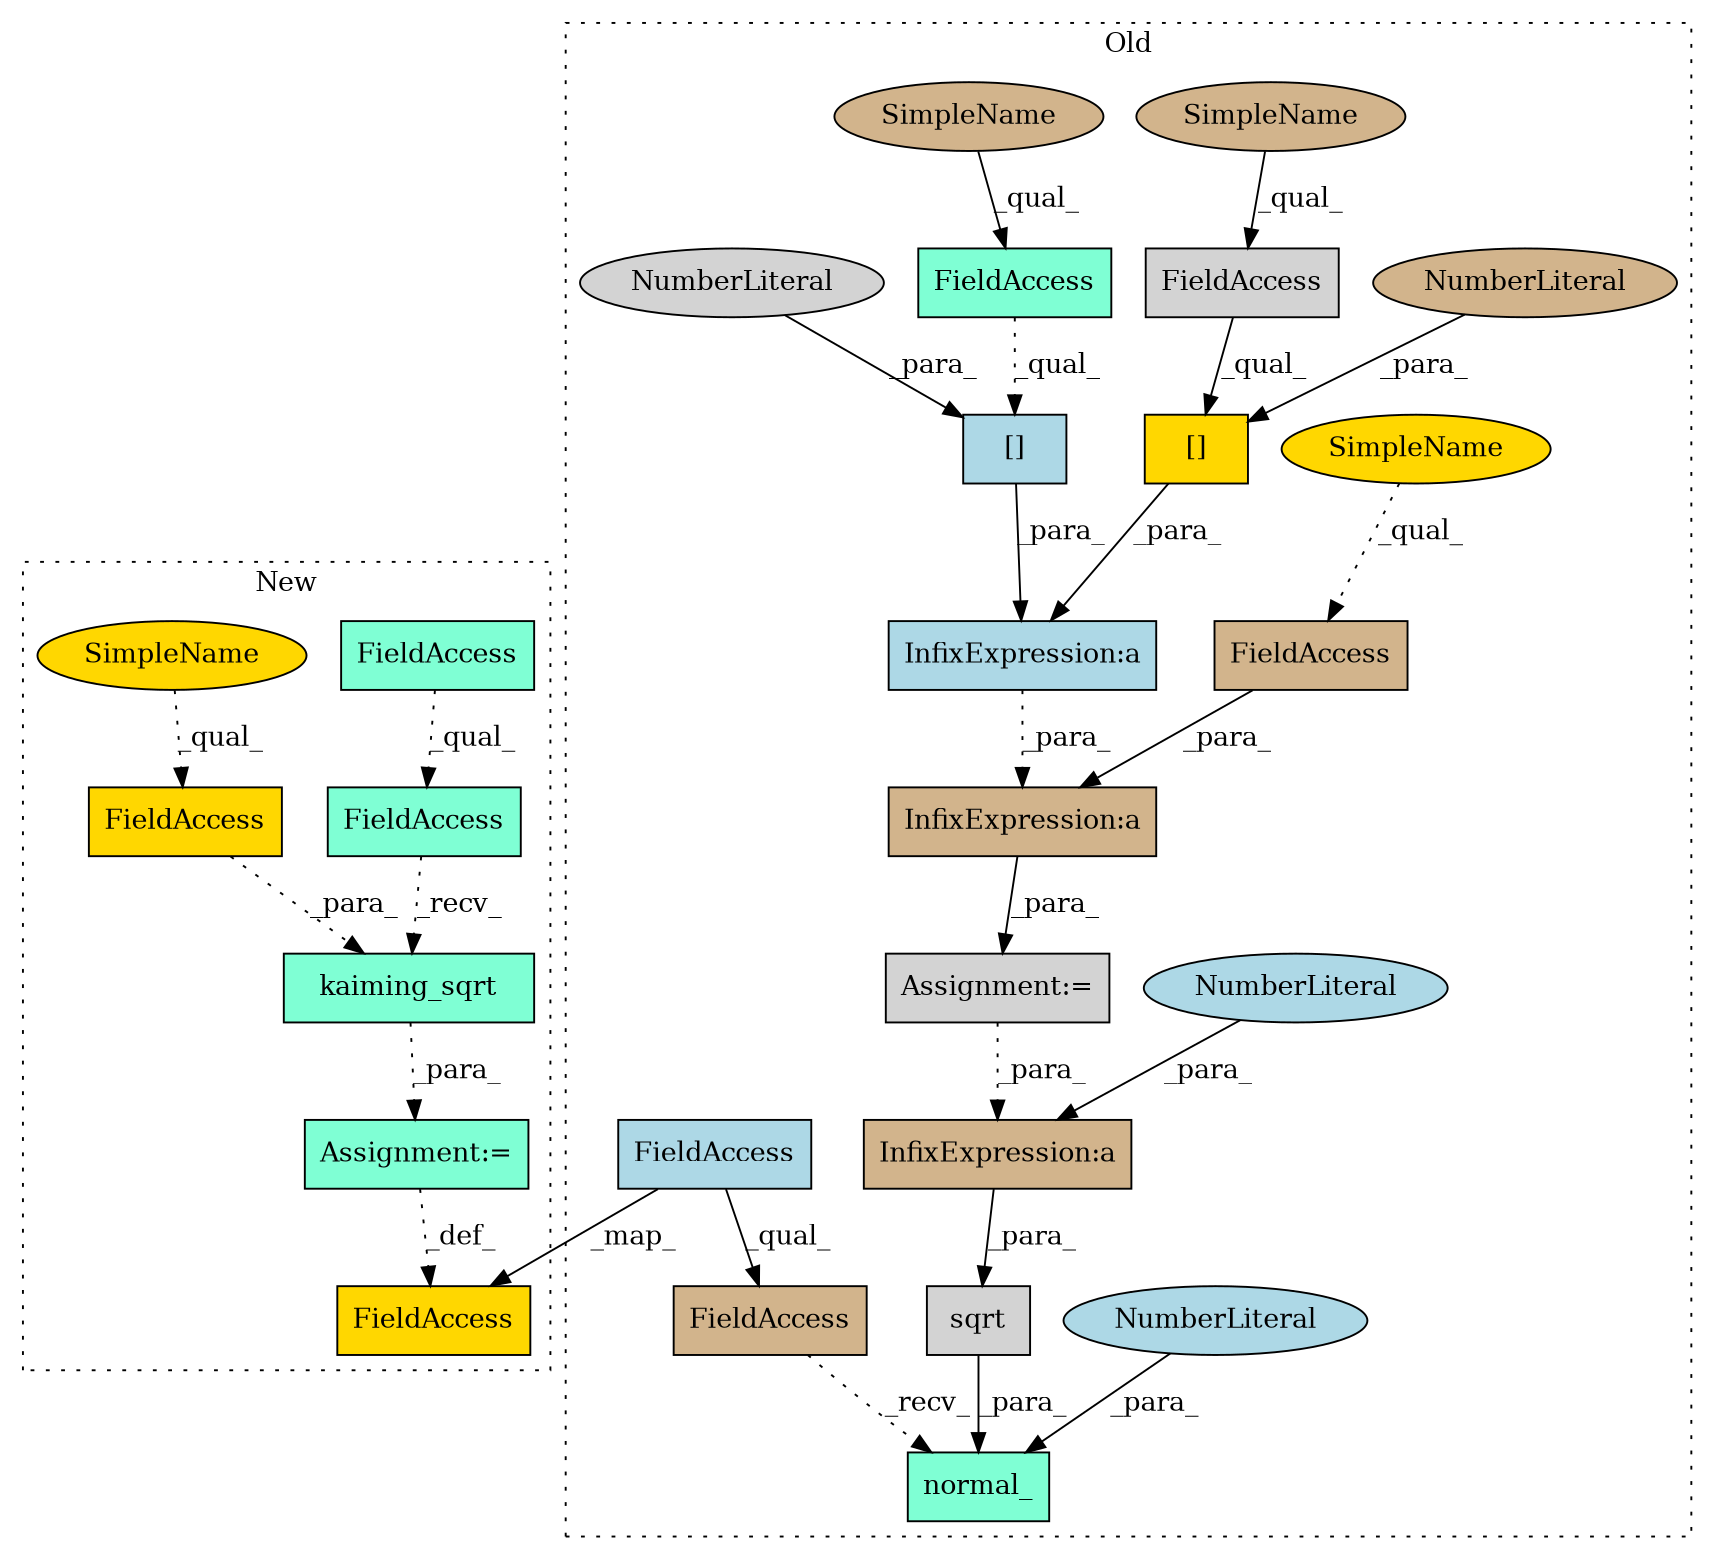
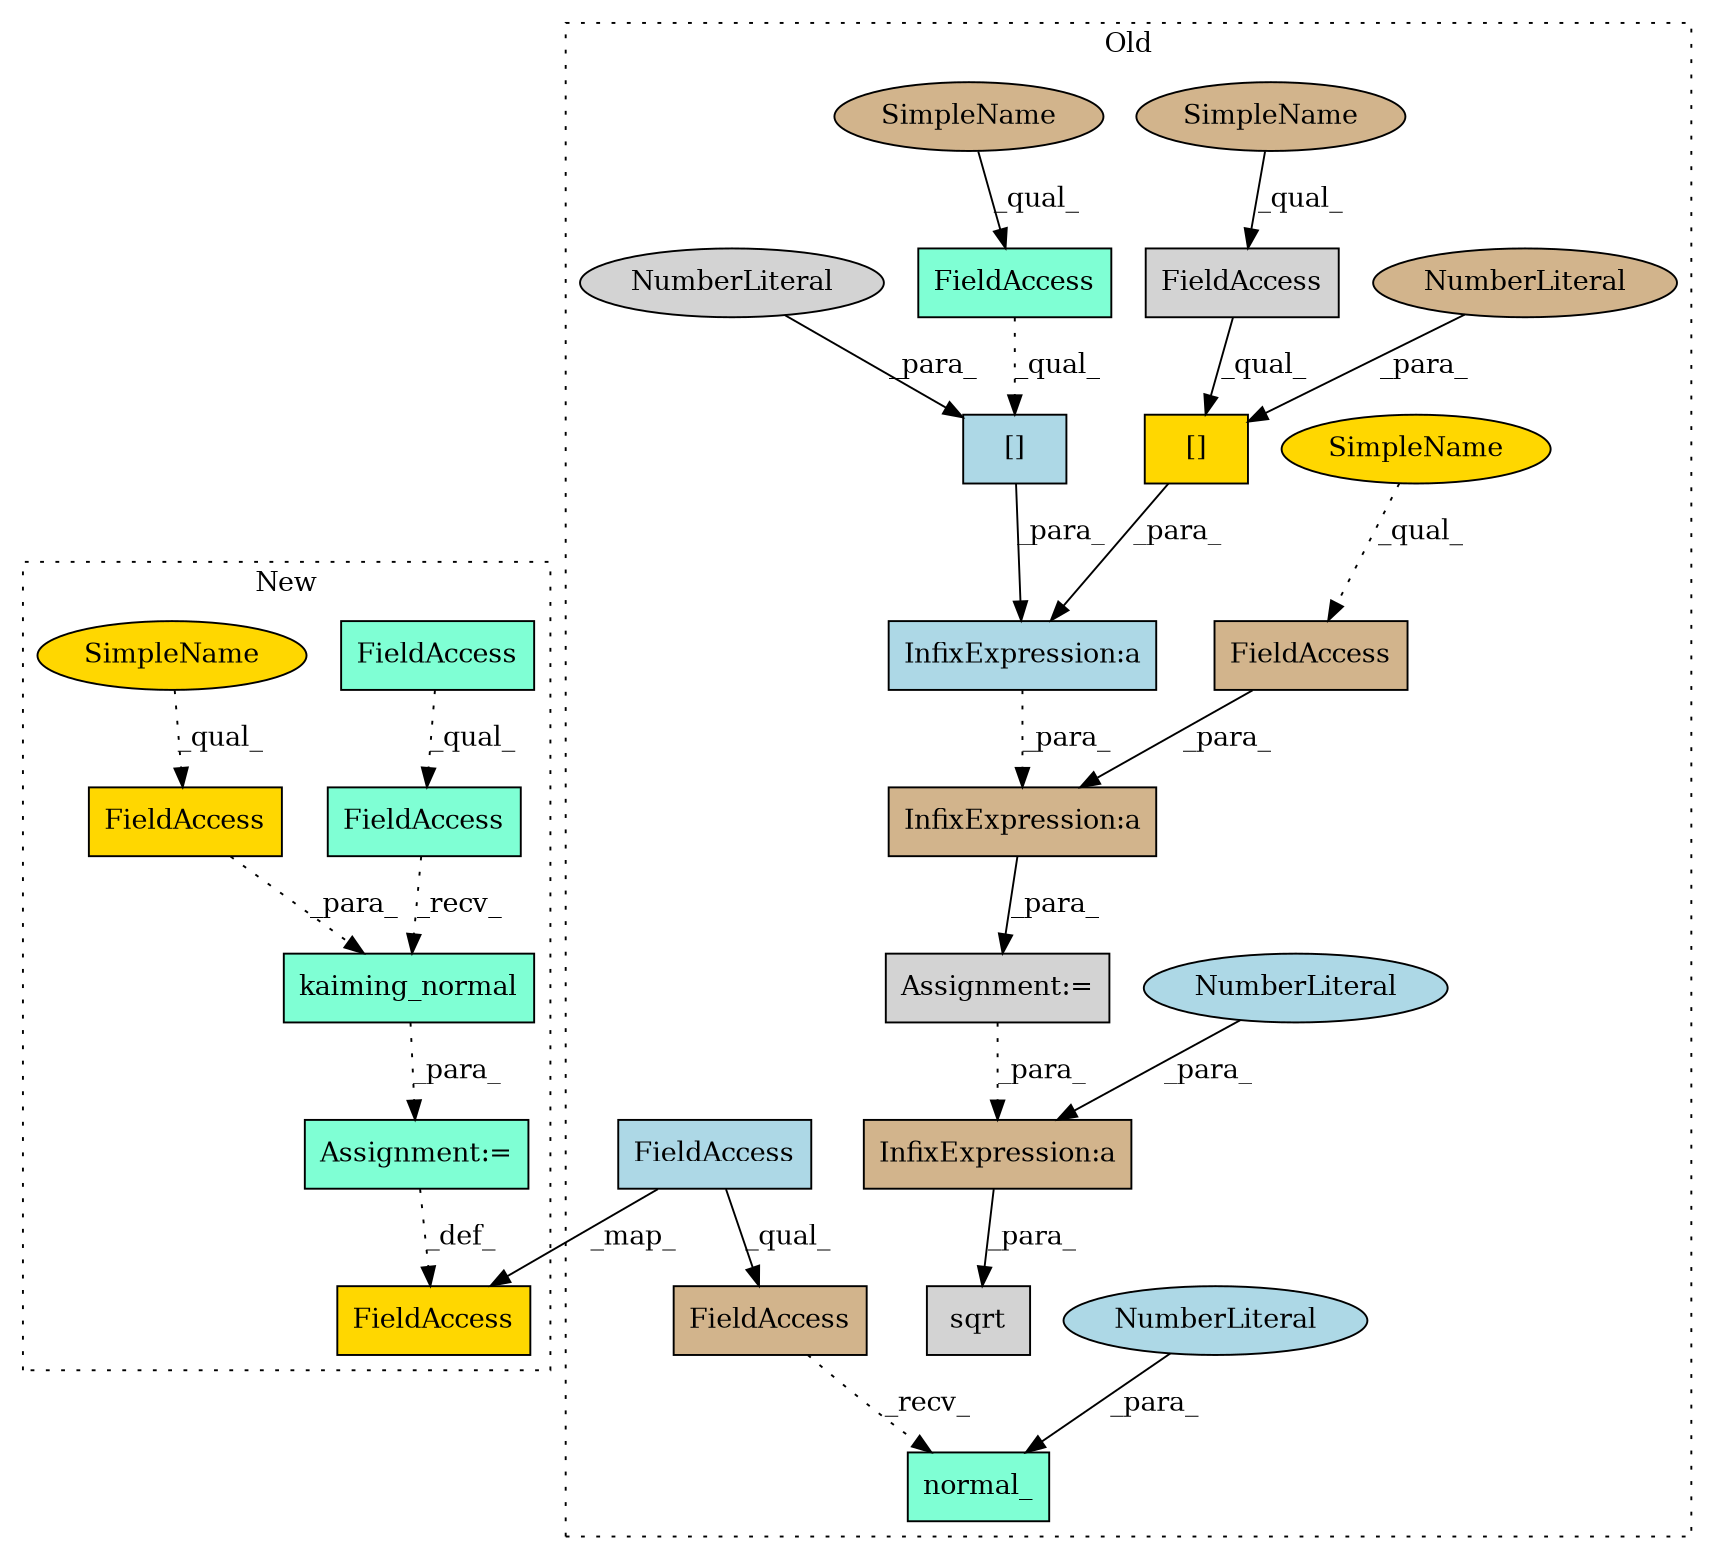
node "kaiming_sqrt": label "kaiming_sqrt" -> "kaiming_normal"
edge "sqrt" -> "normal_": removed, label "_para_"
